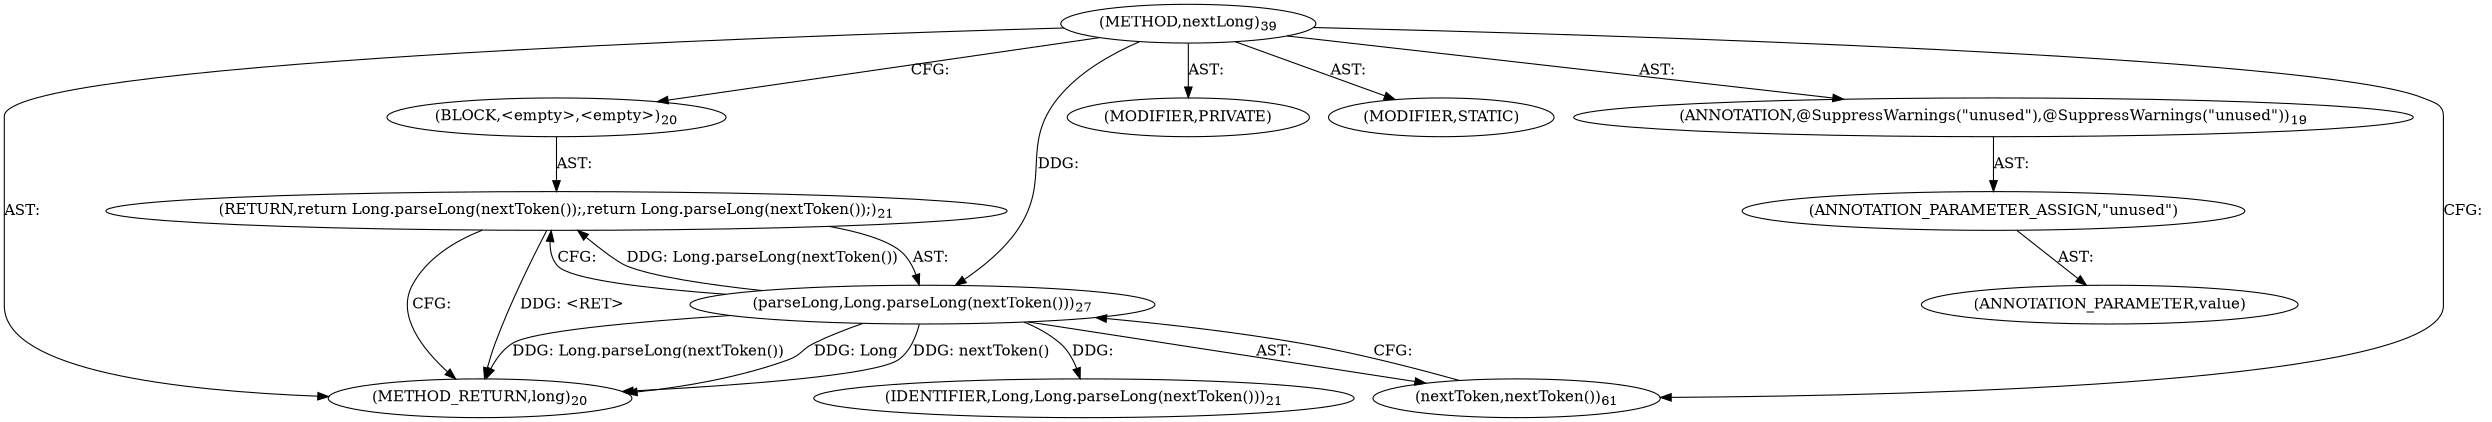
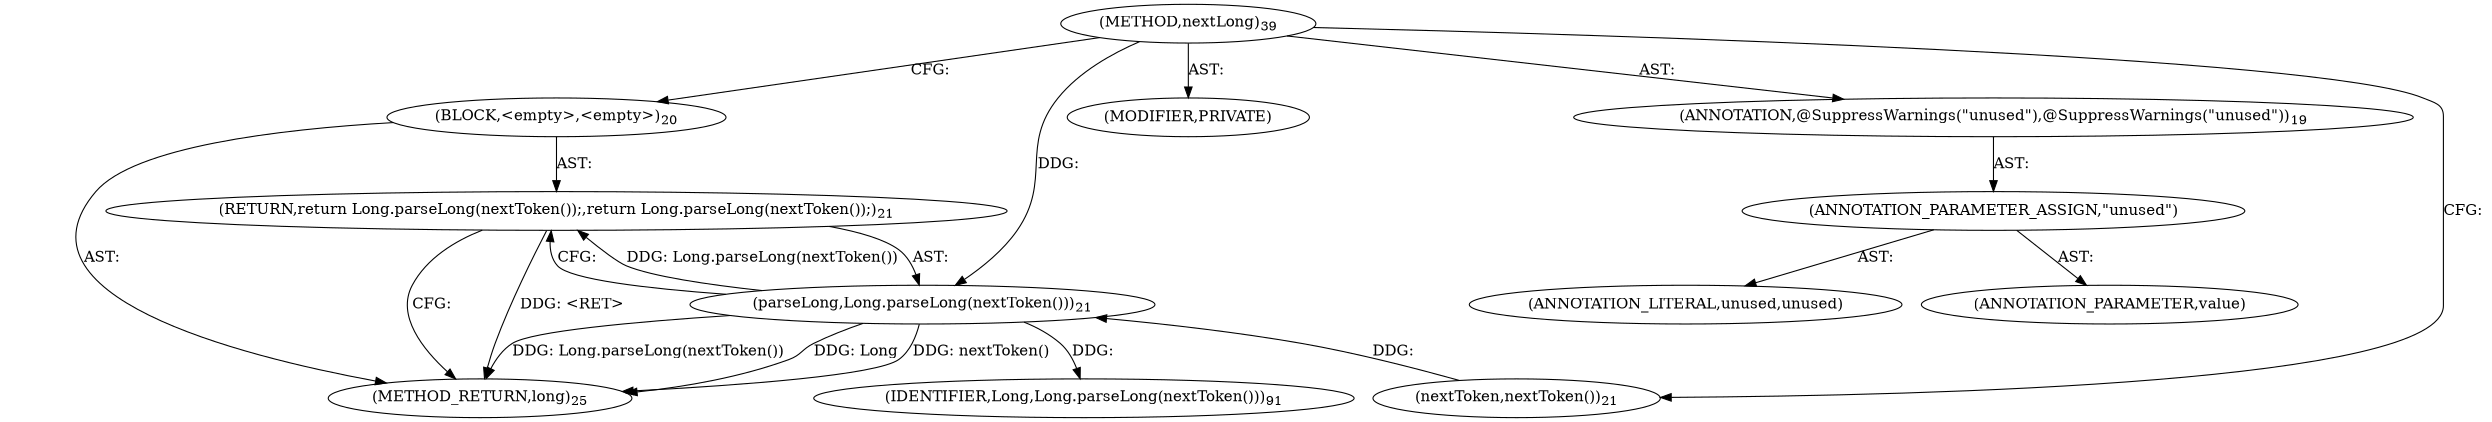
edge "(METHOD,nextLong)" -> "(METHOD_RETURN,long)": now "(BLOCK,<empty>,<empty>)" -> "(METHOD_RETURN,long)"
node "(MODIFIER,STATIC)": removed
node "(parseLong,Long.parseLong(nextToken()))": text "27" -> "21"
node "(ANNOTATION_LITERAL,unused,unused)": added
edge "(nextToken,nextToken())" -> "(parseLong,Long.parseLong(nextToken()))": label "CFG: " -> "DDG: "
edge "(parseLong,Long.parseLong(nextToken()))" -> "(nextToken,nextToken())": removed, label "AST:"
node "(METHOD_RETURN,long)": text "20" -> "25"
node "(IDENTIFIER,Long,Long.parseLong(nextToken()))": text "21" -> "91"
node "(nextToken,nextToken())": text "61" -> "21"
